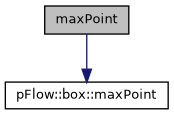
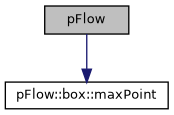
node "maxPoint": label "maxPoint" -> "pFlow"
